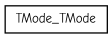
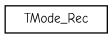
node "TMode_TMode": label "TMode_TMode" -> "TMode_Rec"
